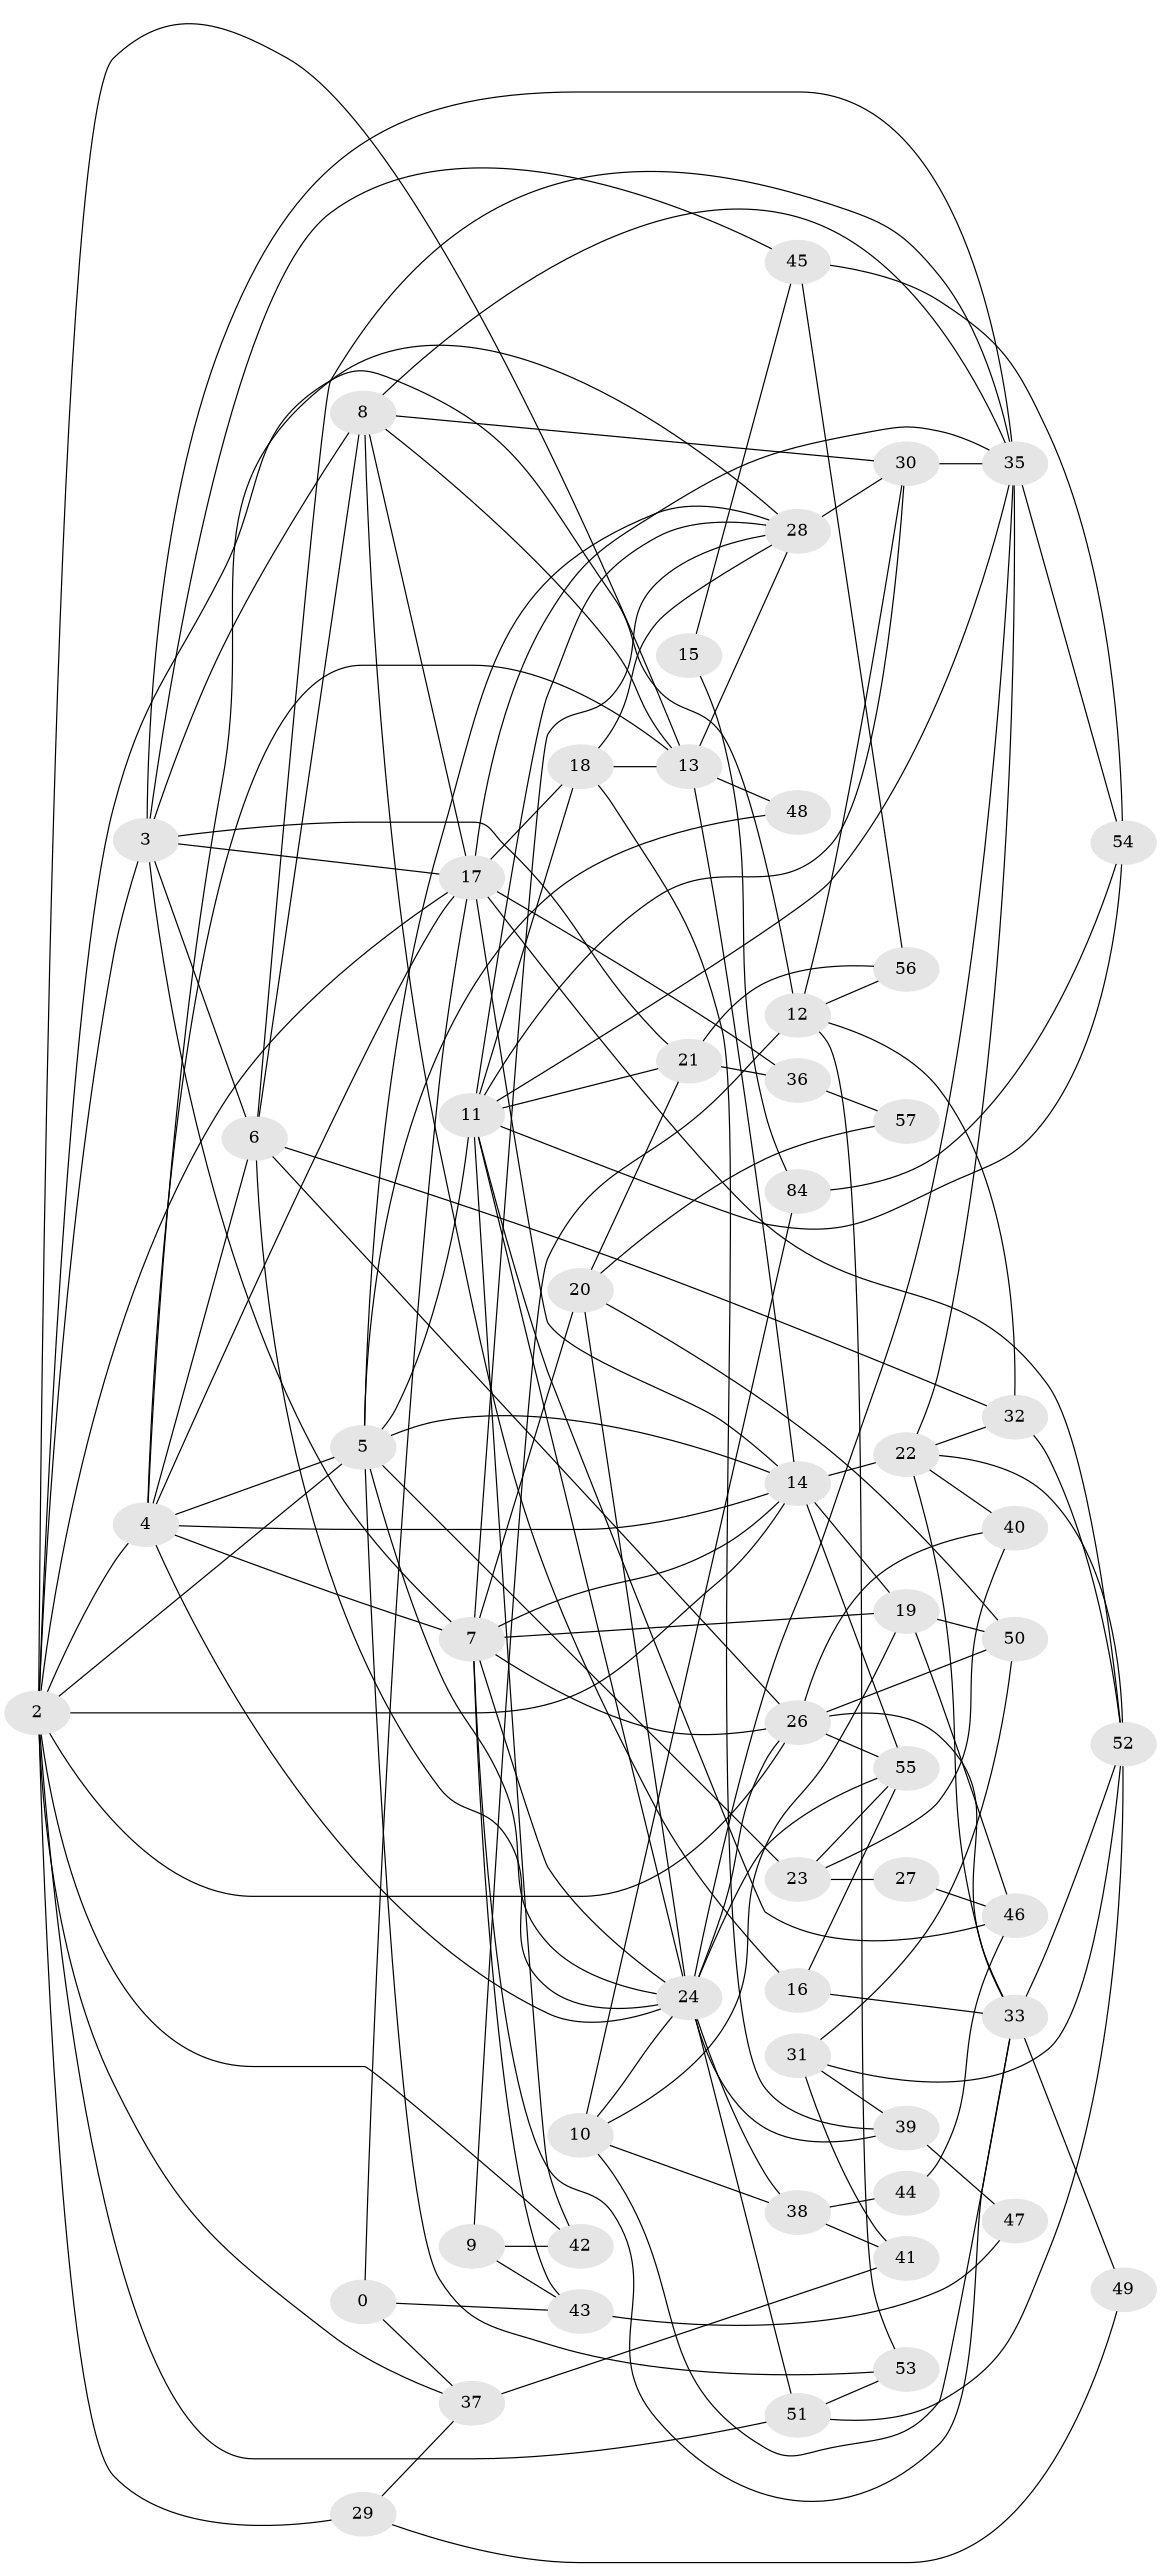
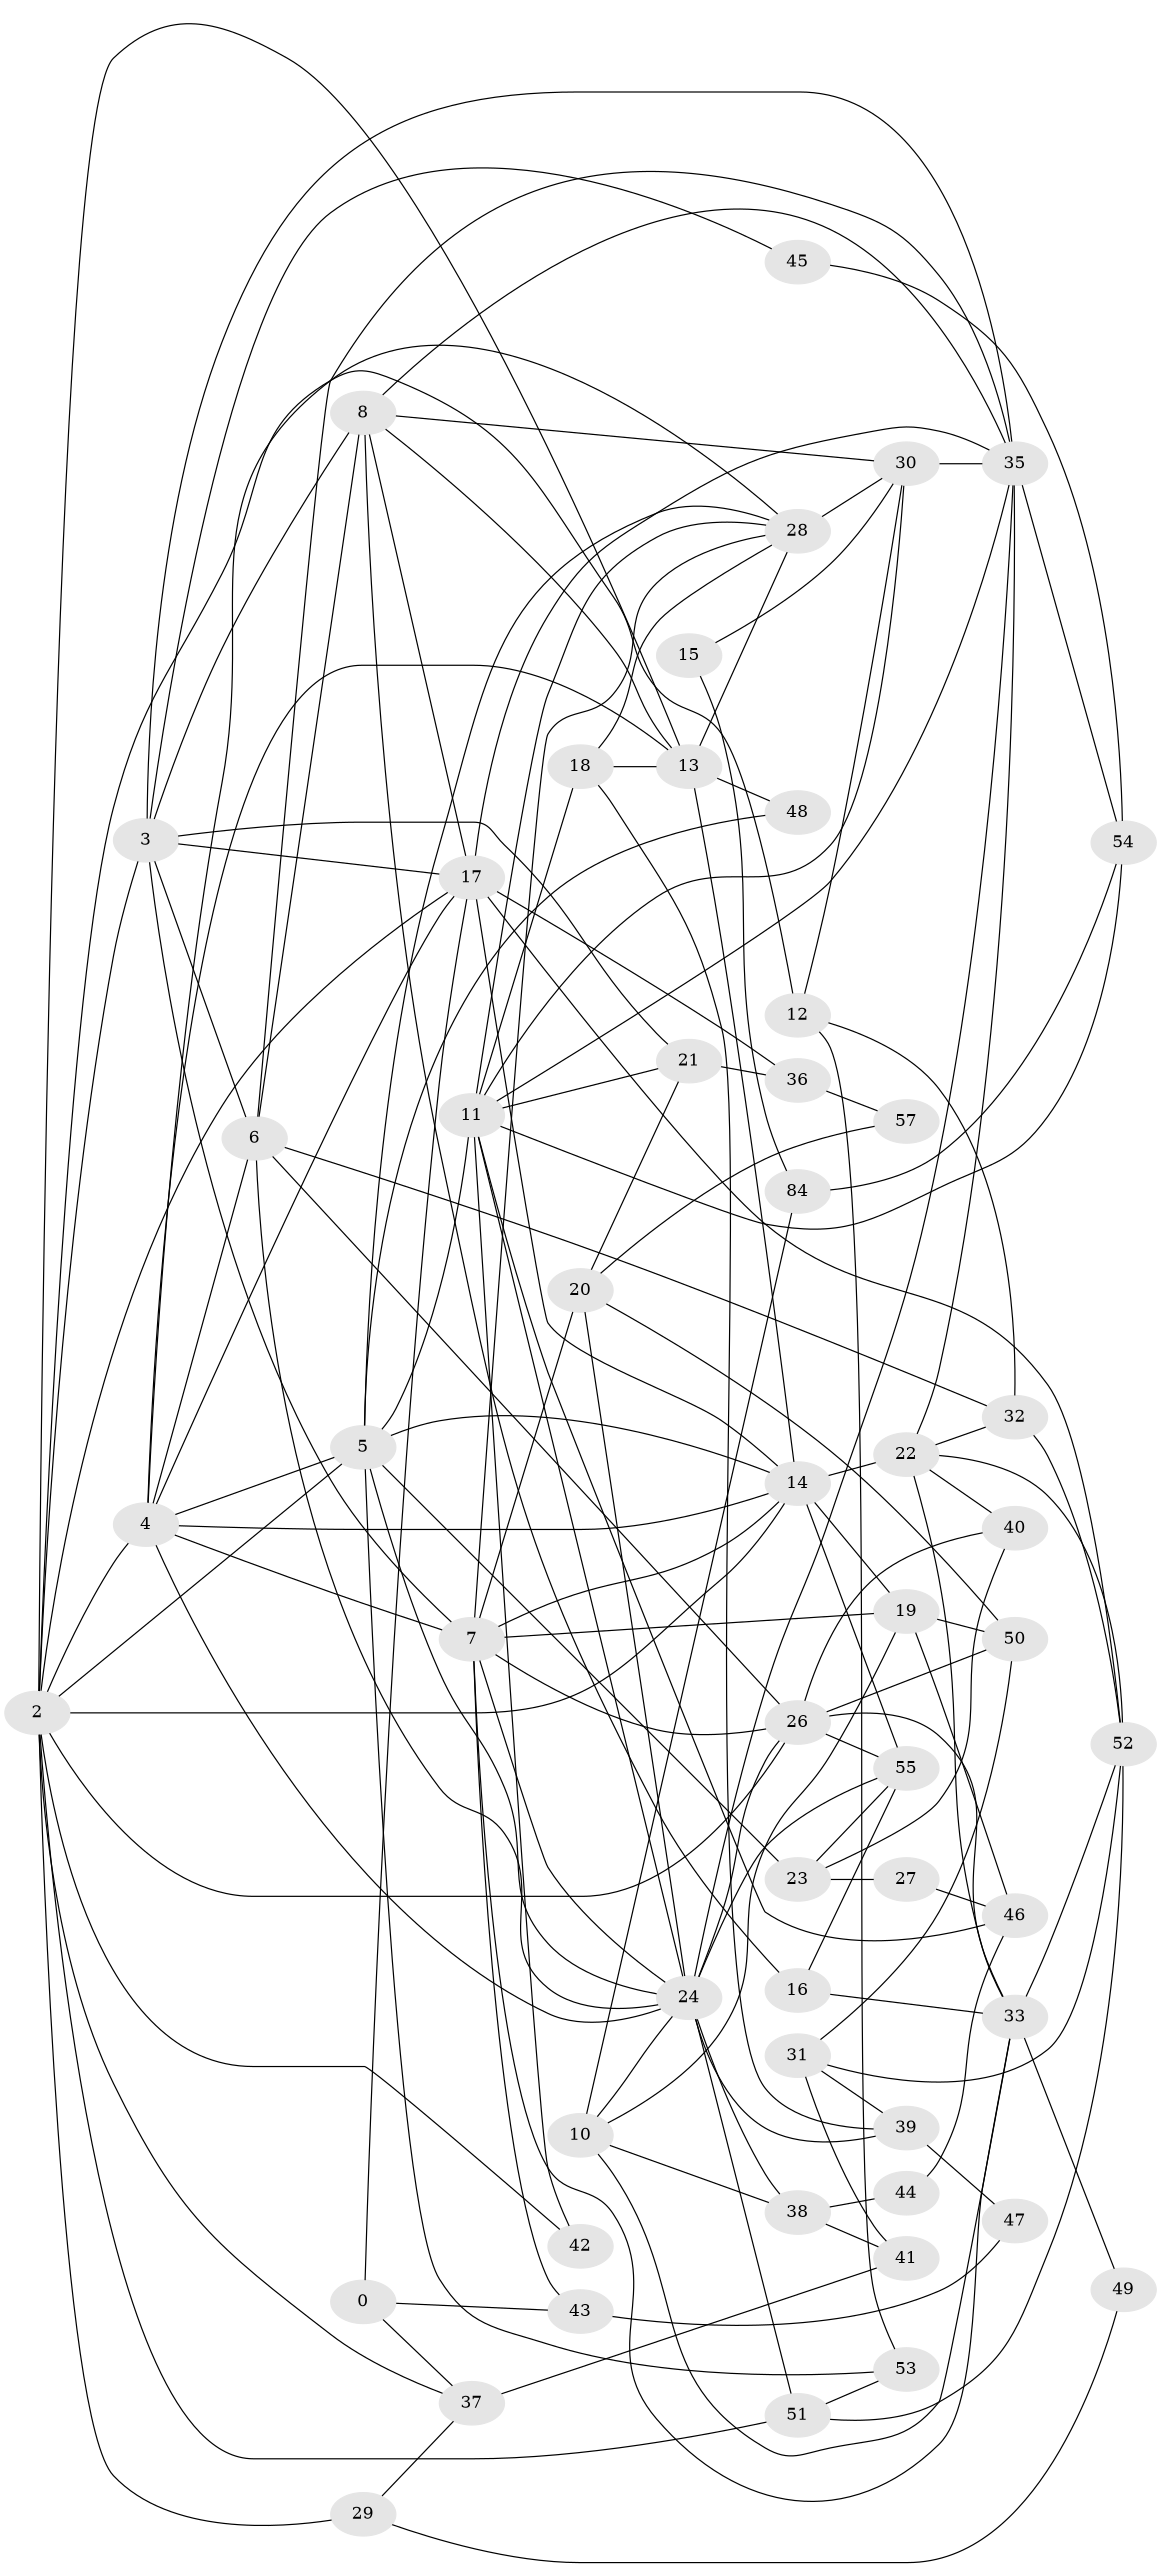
edge "45" -- "15": now "30" -- "15"
edge "18" -- "17": removed
node "56": removed
node "9": removed
